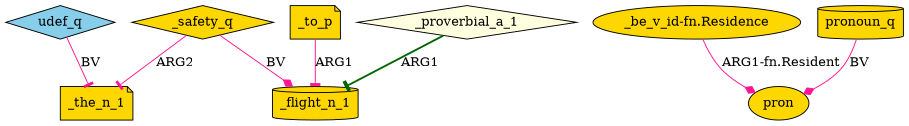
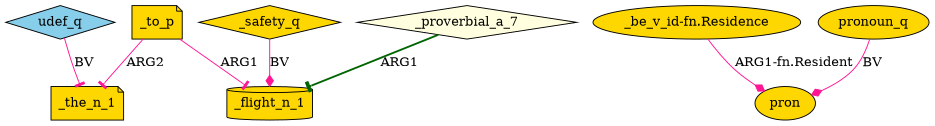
node "_proverbial_a_1": label "_proverbial_a_1" -> "_proverbial_a_7"
node "pronoun_q": shape cylinder -> ellipse
edge "_safety_q" -> "_the_n_1": now "_to_p" -> "_the_n_1"
